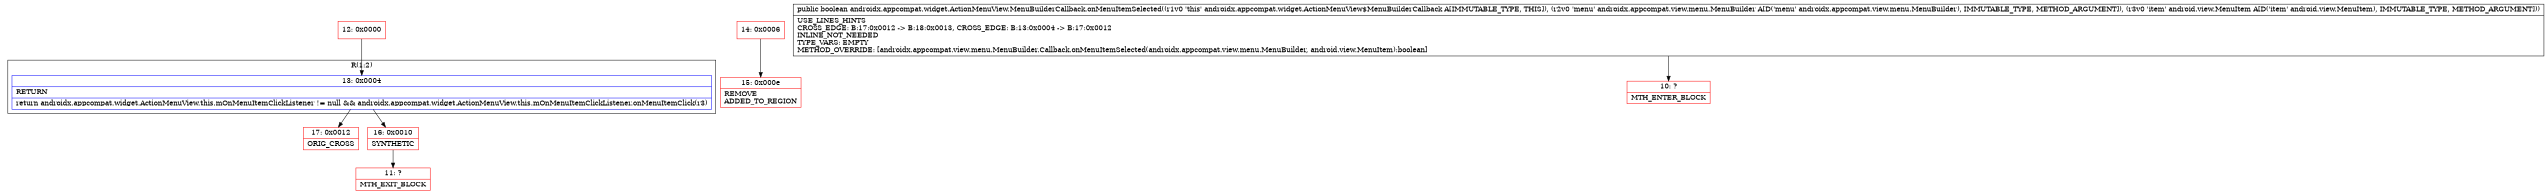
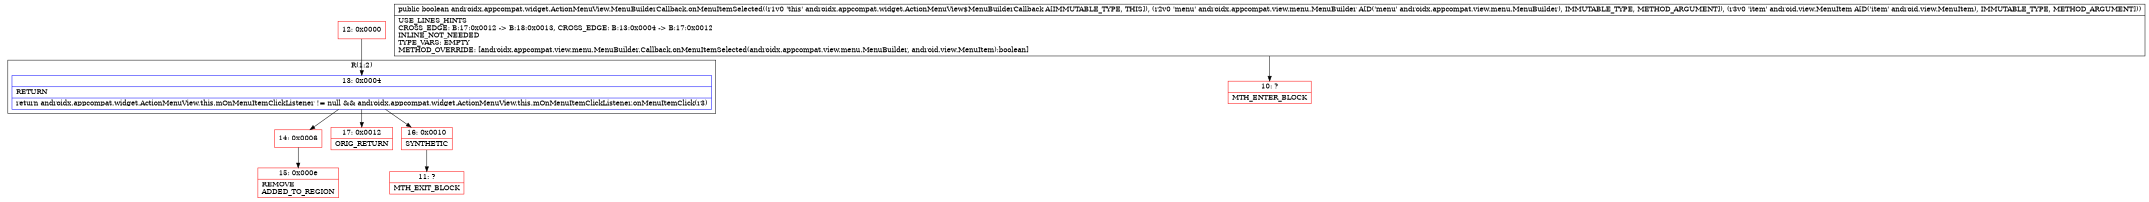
edge "13: 0x0004" -> "14: 0x0006": added
node "17: 0x0012": text "ORIG_CROSS" -> "ORIG_RETURN"
